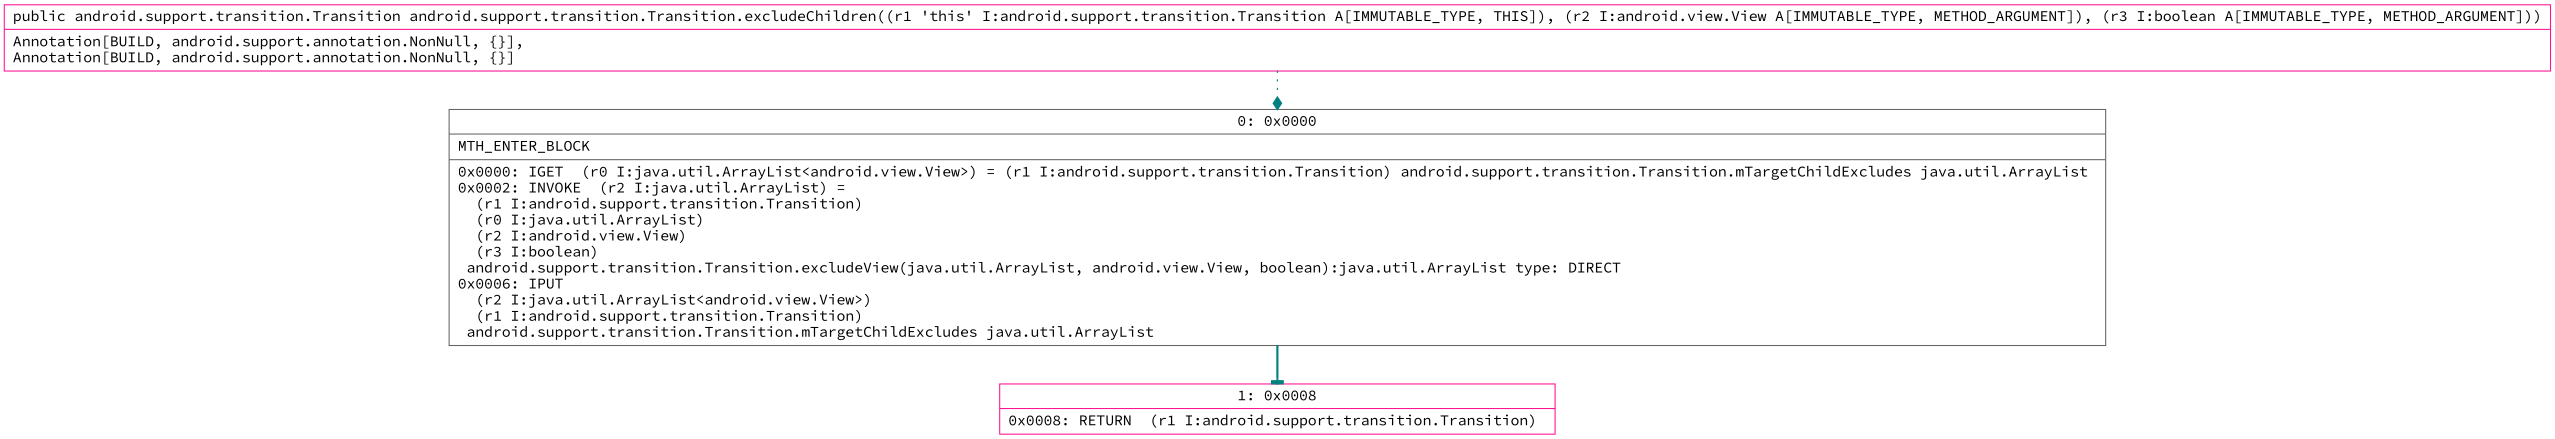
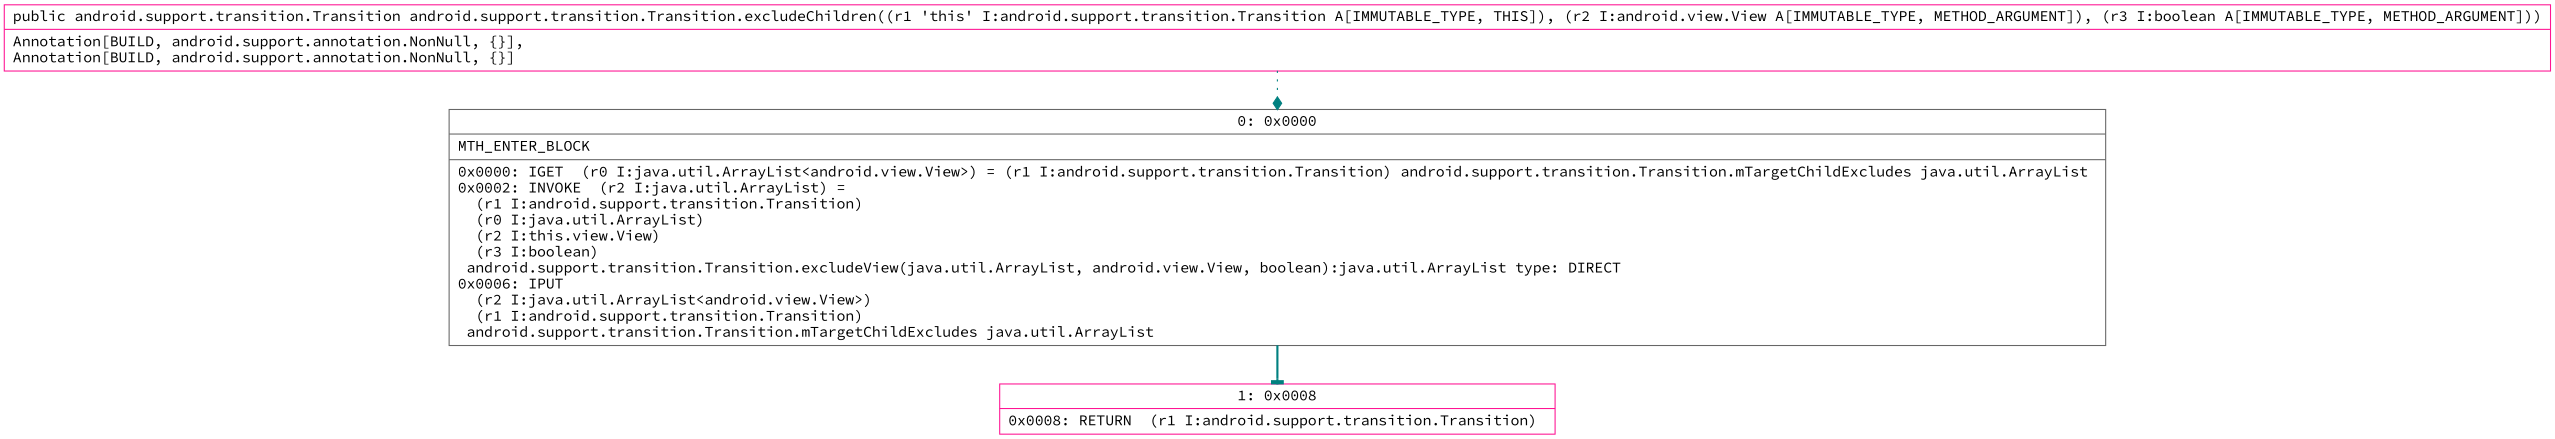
node "0: 0x0000": text "(r2 I:android.view.View)" -> "(r2 I:this.view.View)"
